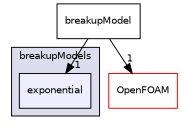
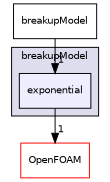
edge "breakupModel" -> "OpenFOAM": now "exponential" -> "OpenFOAM"
cluster "breakupModels": label "breakupModels" -> "breakupModel"
